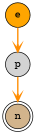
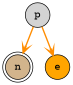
edge "e" -> "p": reversed
